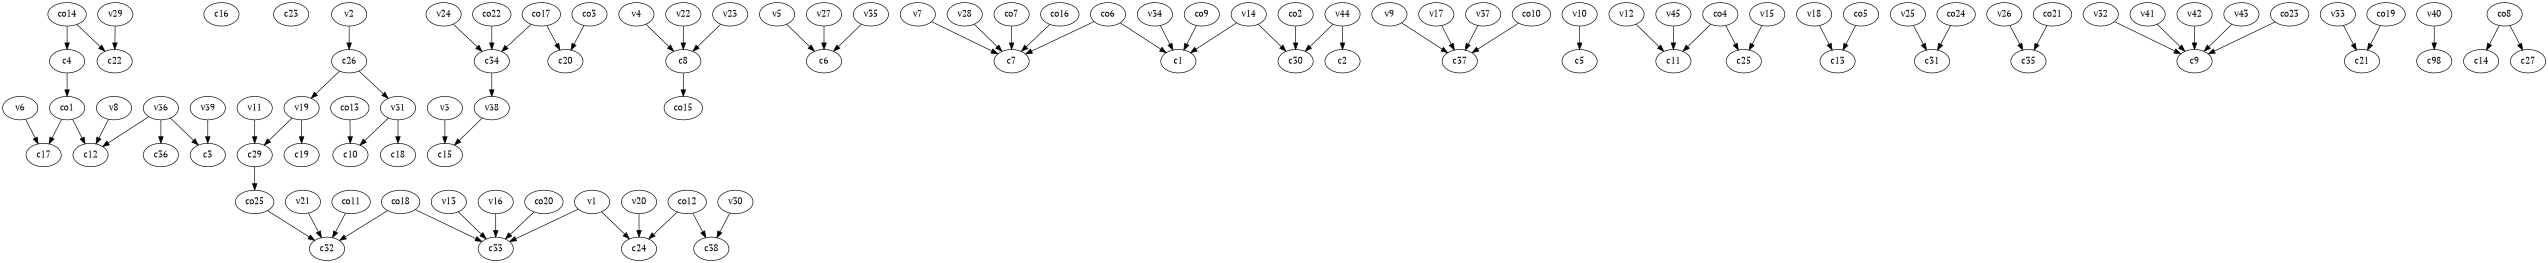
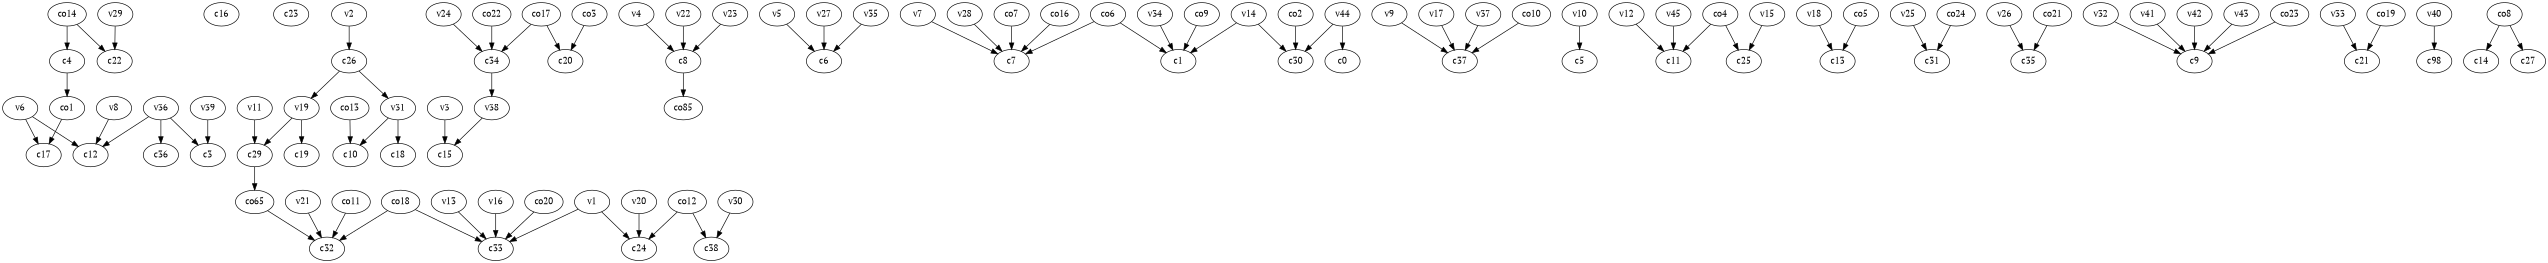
node "c2": label "c2" -> "c0"
node "co15": label "co15" -> "co85"
edge "co1" -> "c12": now "v6" -> "c12"
node "co25": label "co25" -> "co65"
